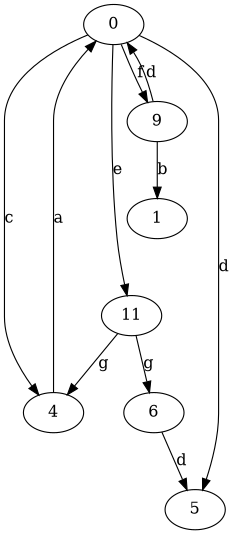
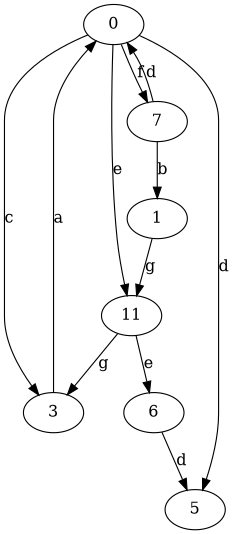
node "9": label "9" -> "7"
edge "1" -> "11": added, label "g"
edge "11" -> "6": label "g" -> "e"
node "4": label "4" -> "3"
